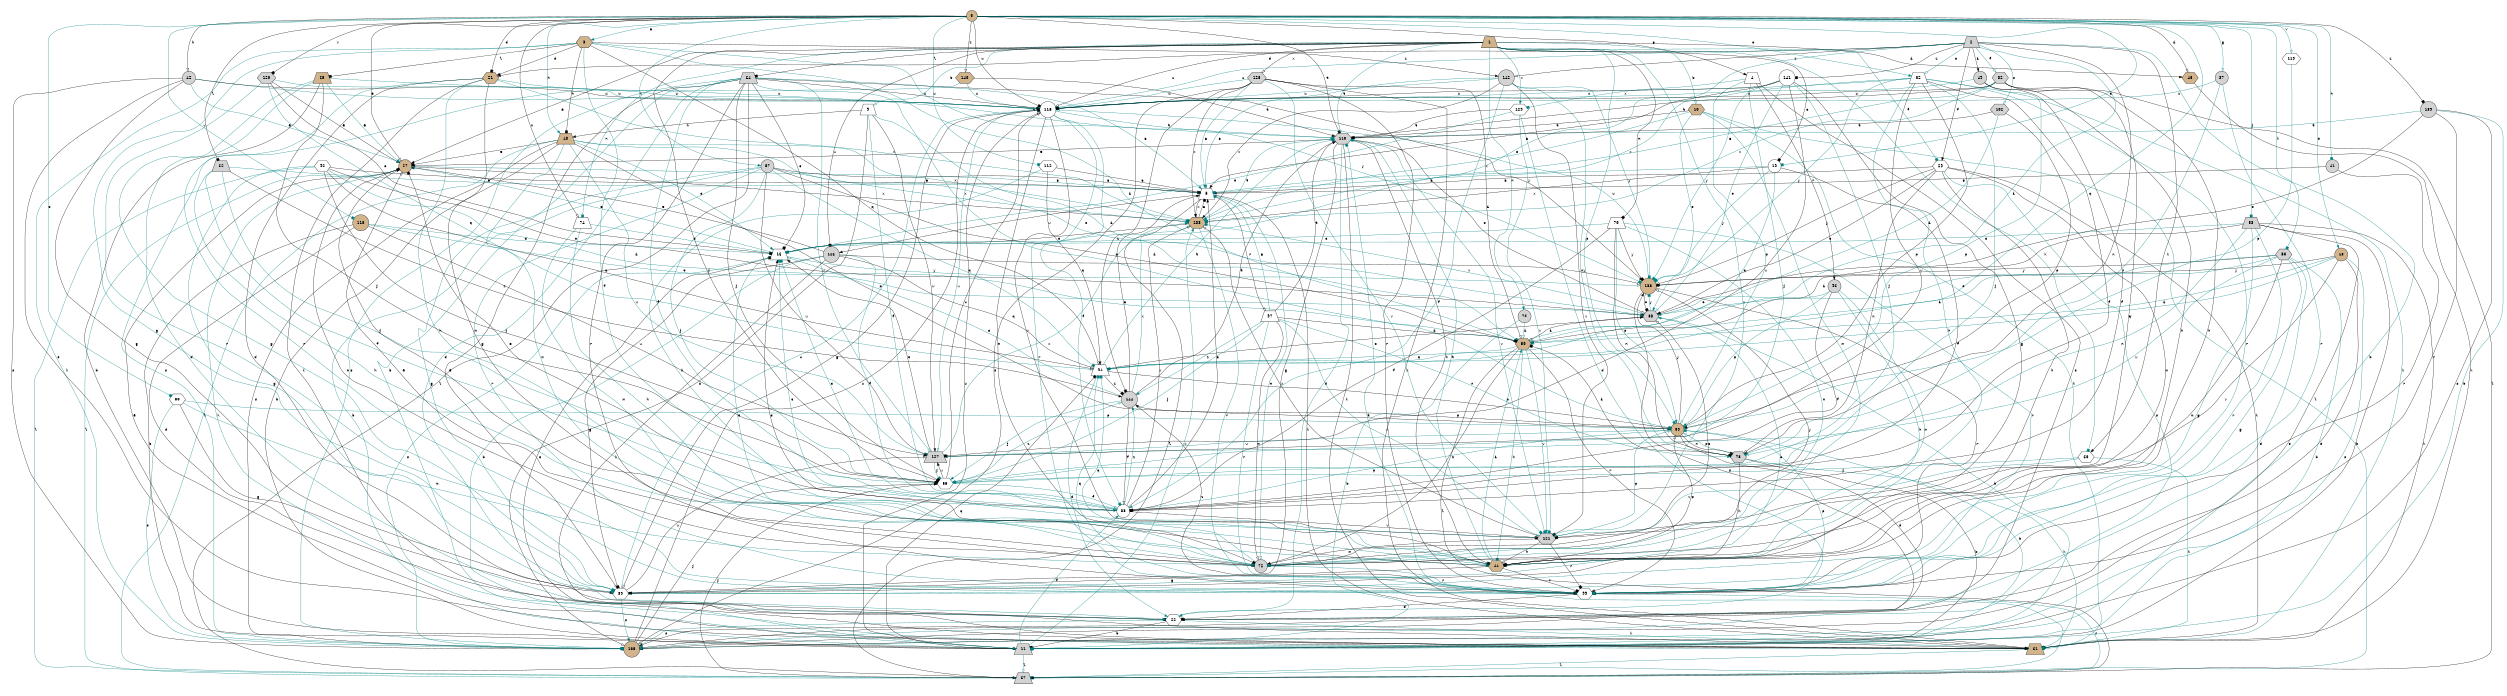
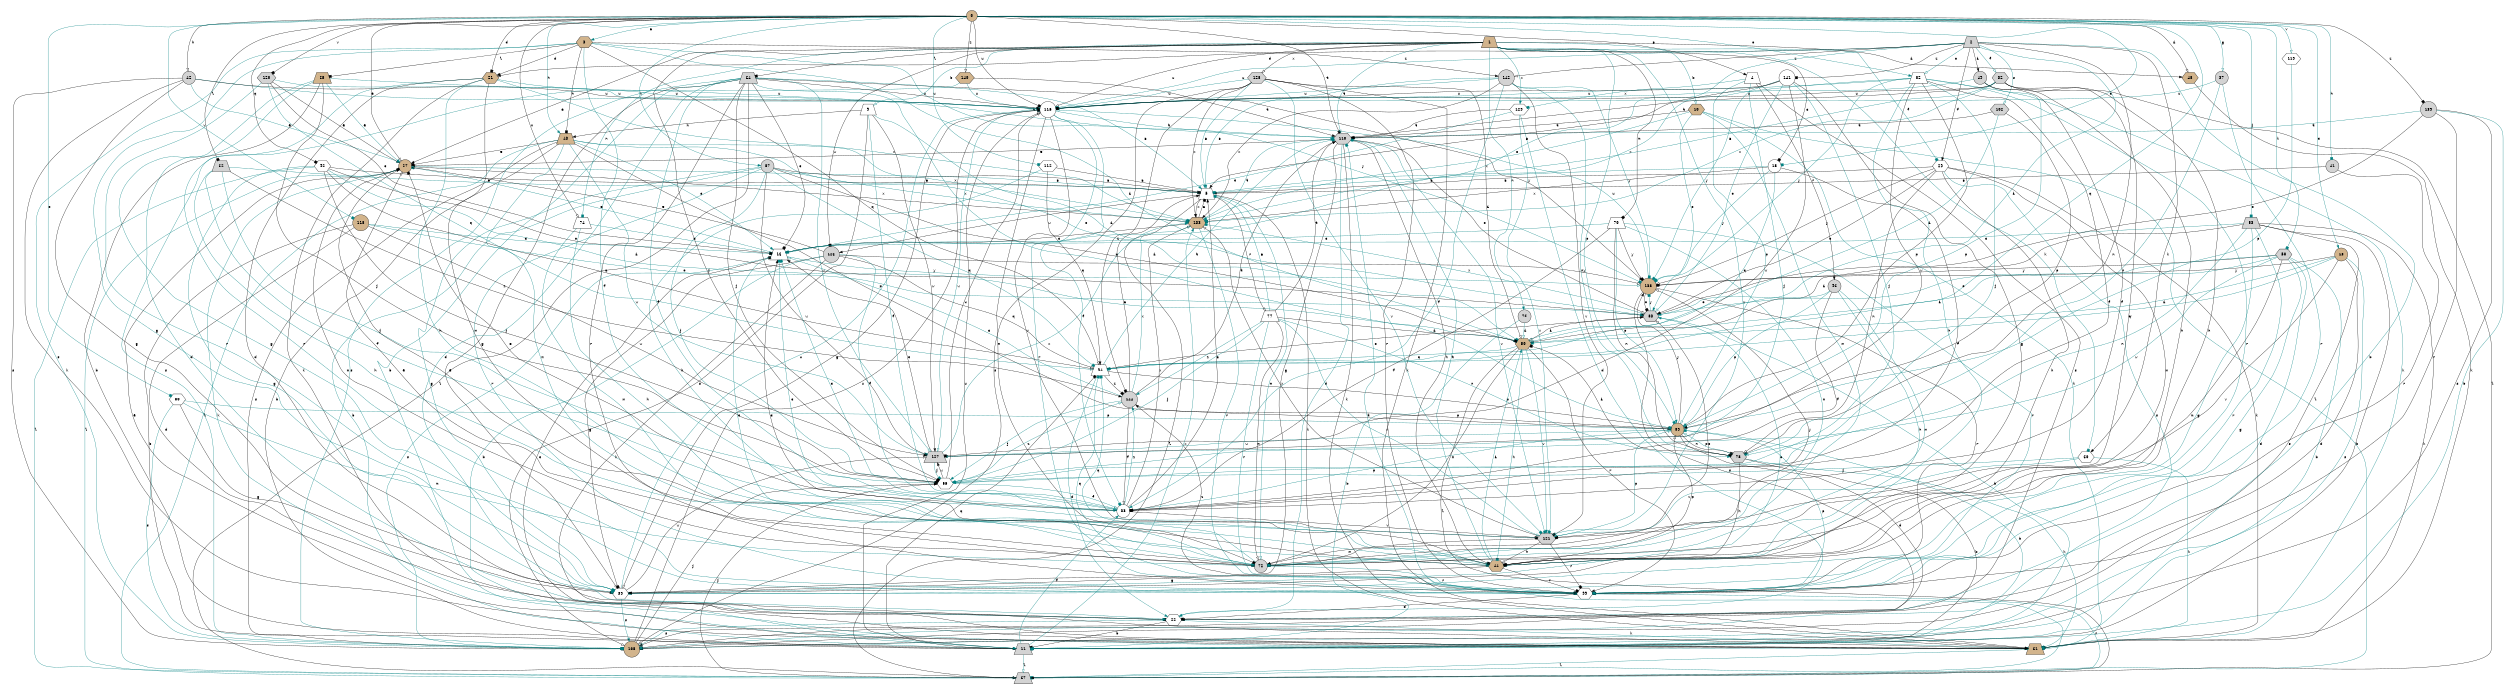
edge "0" -> "92": added, label "q"
node "19": label "19" -> "15"
node "97": label "97" -> "77"
